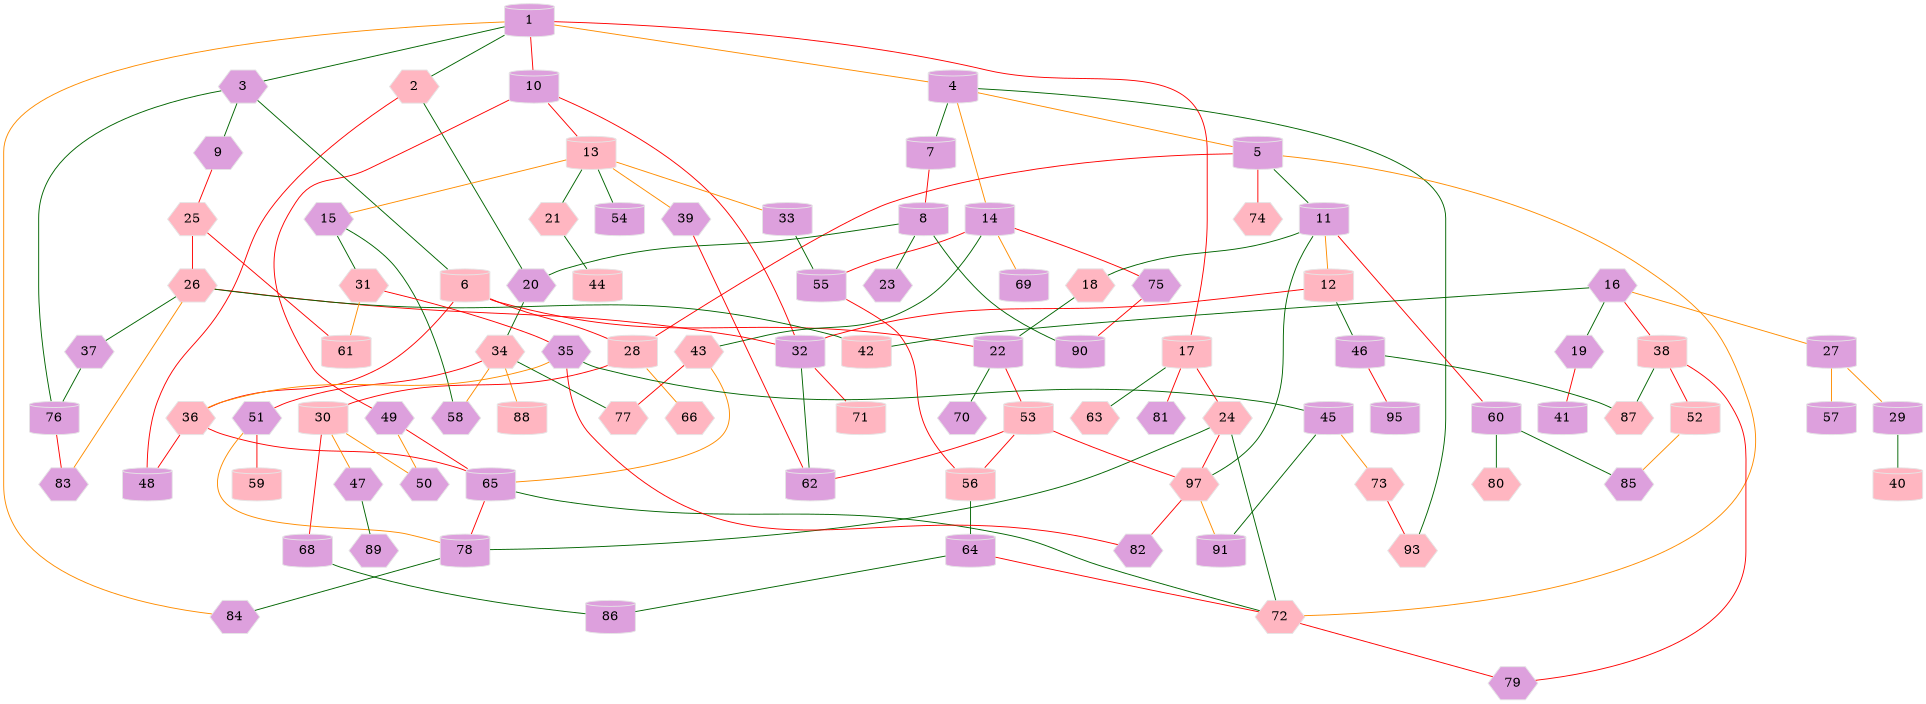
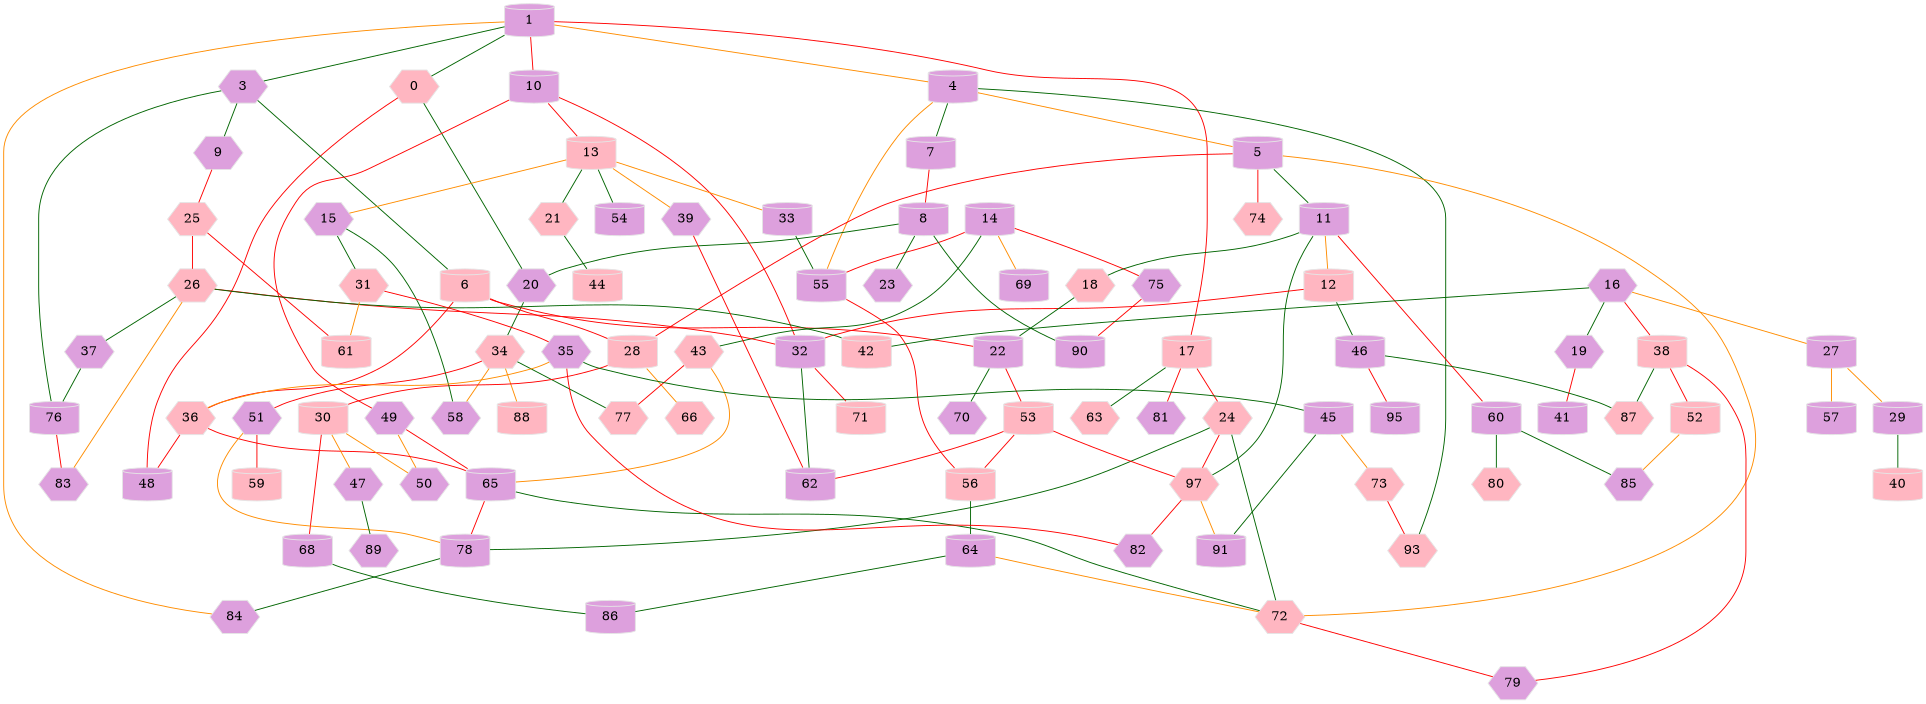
node "2": label "2" -> "0"
edge "4" -- "14": now "4" -- "55"
edge "64" -- "72": color red -> darkorange
